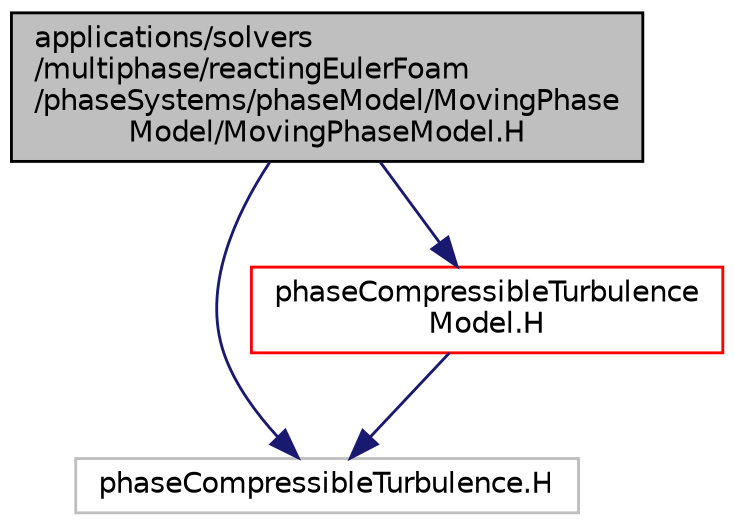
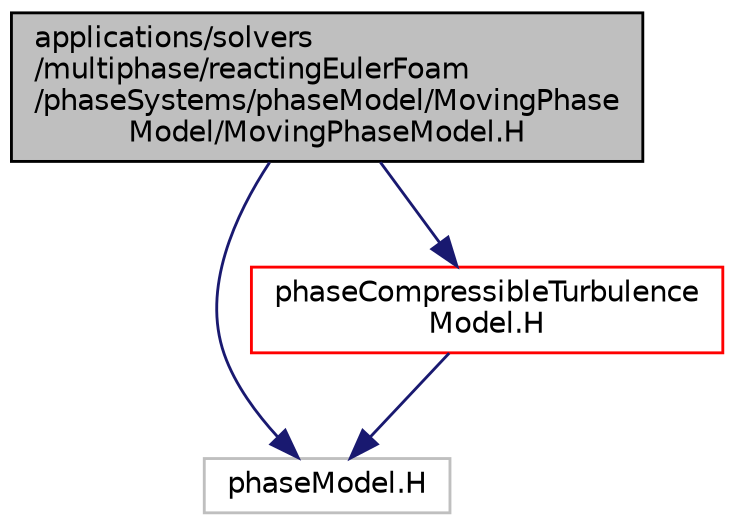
node "phaseCompressibleTurbulence.H": label "phaseCompressibleTurbulence.H" -> "phaseModel.H"
